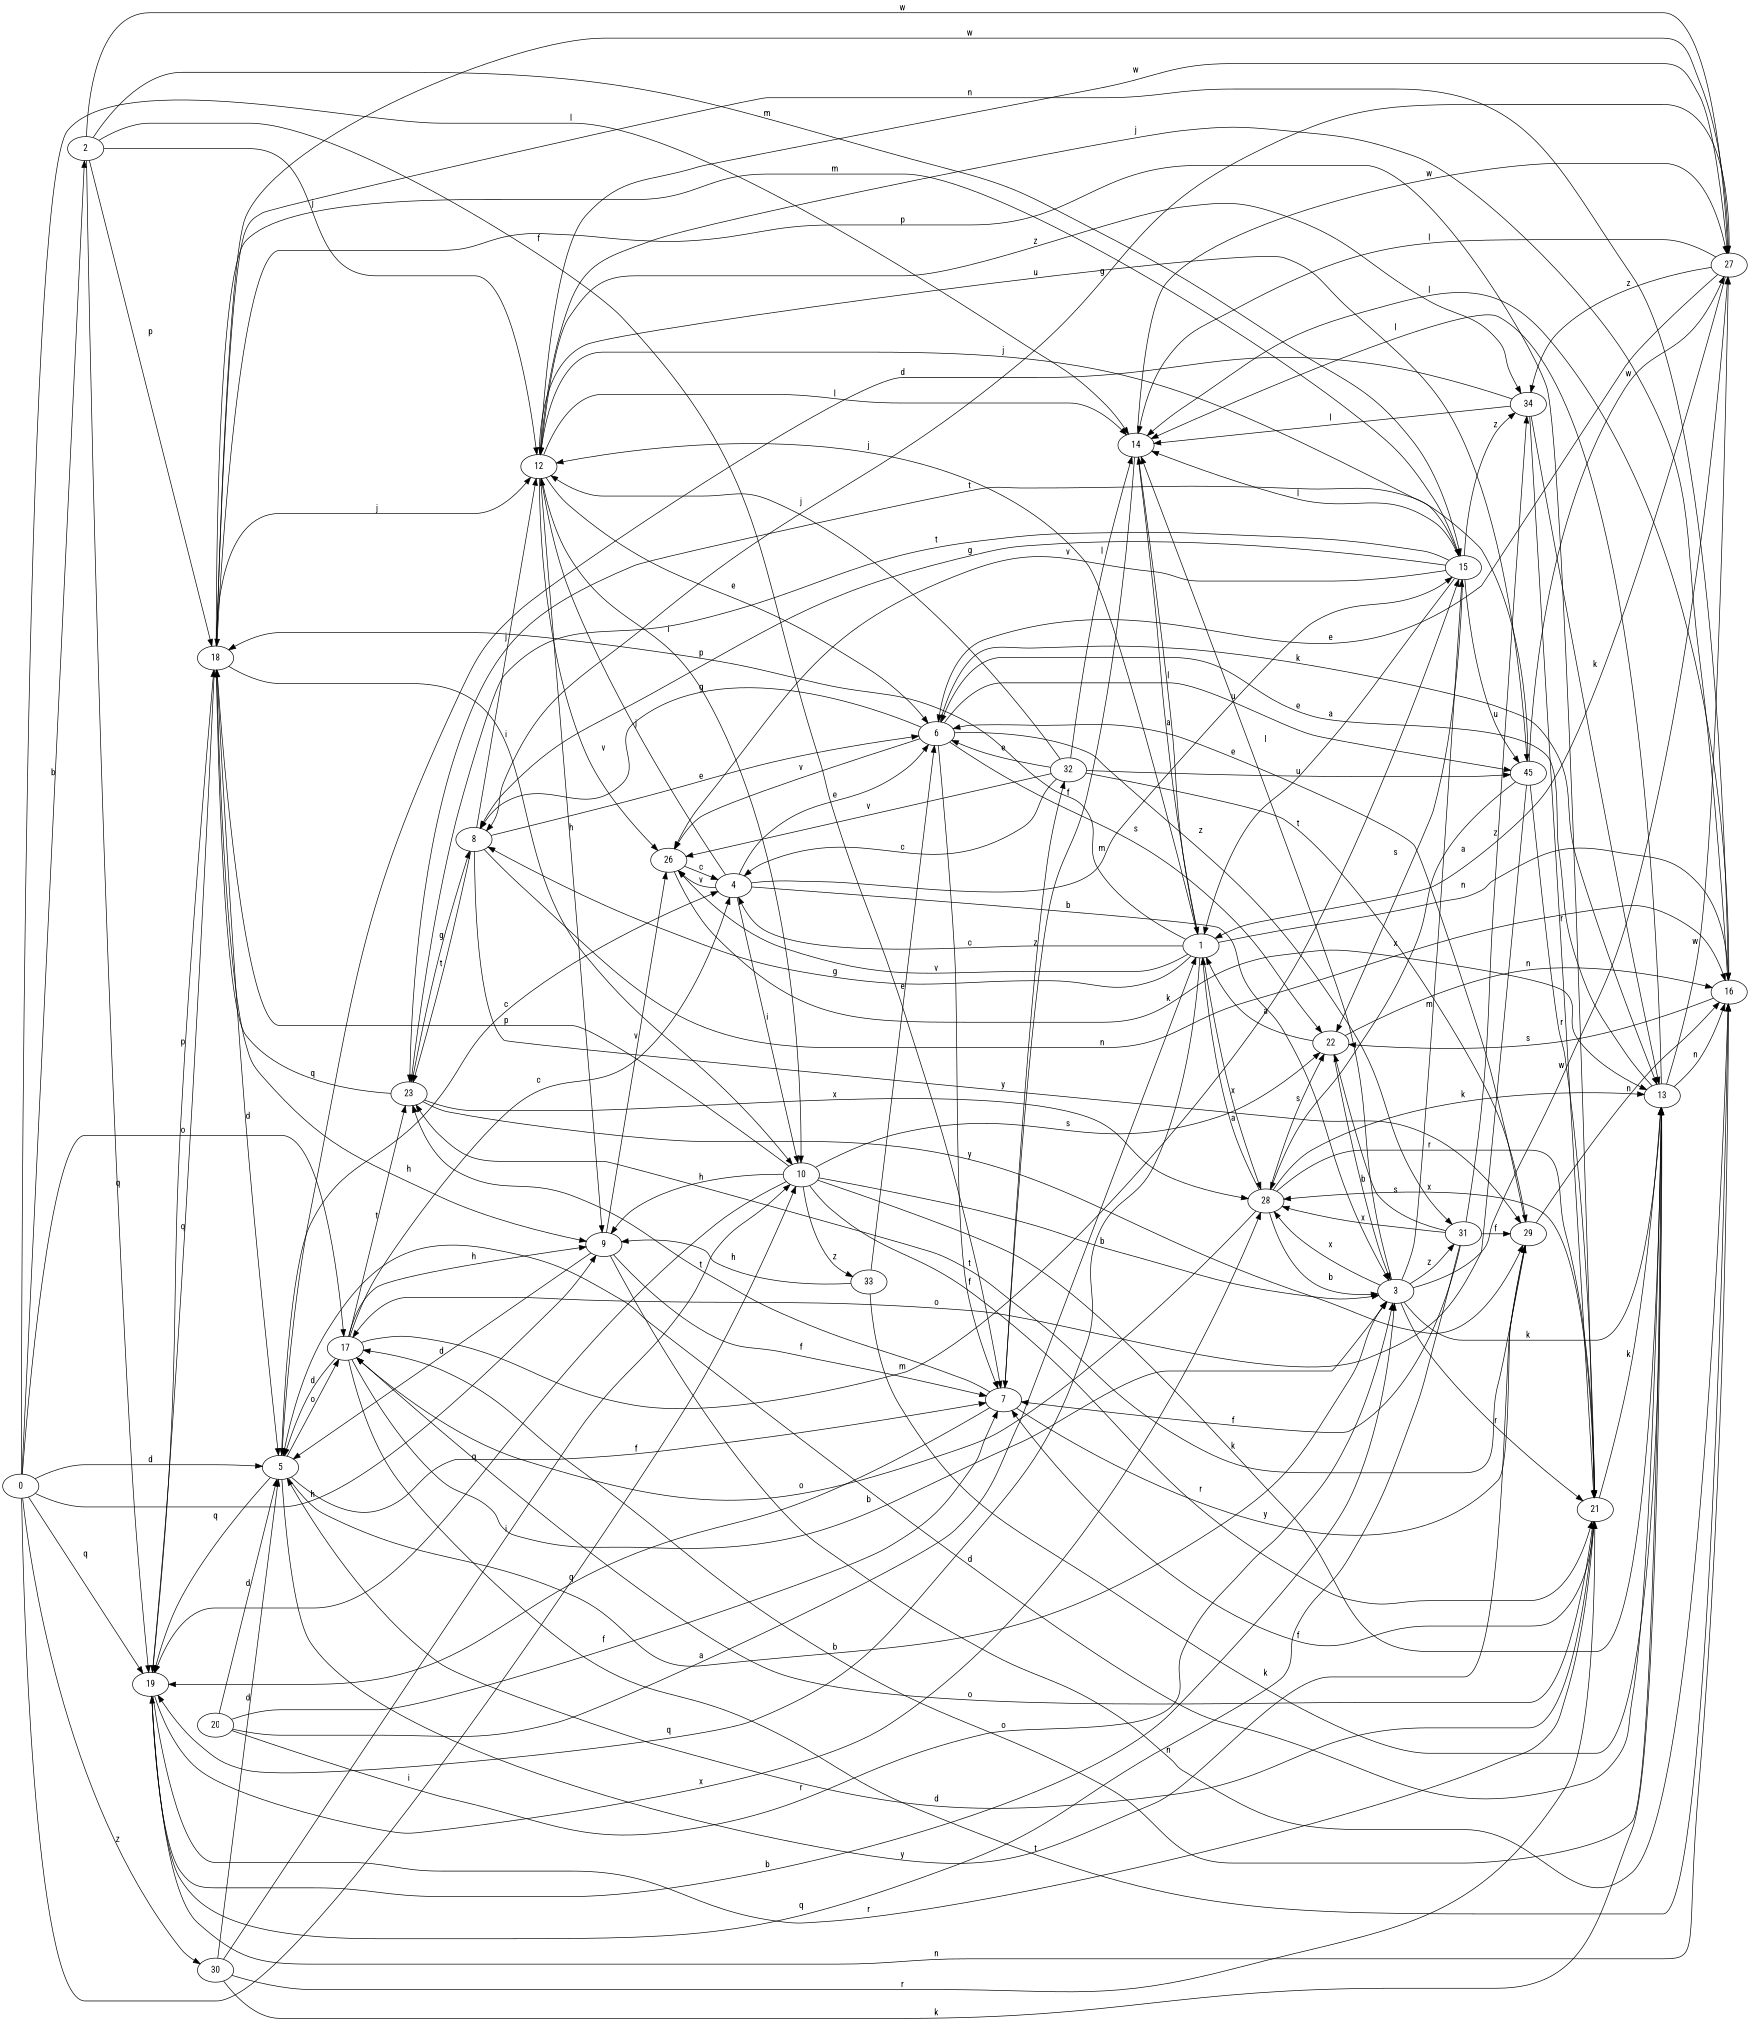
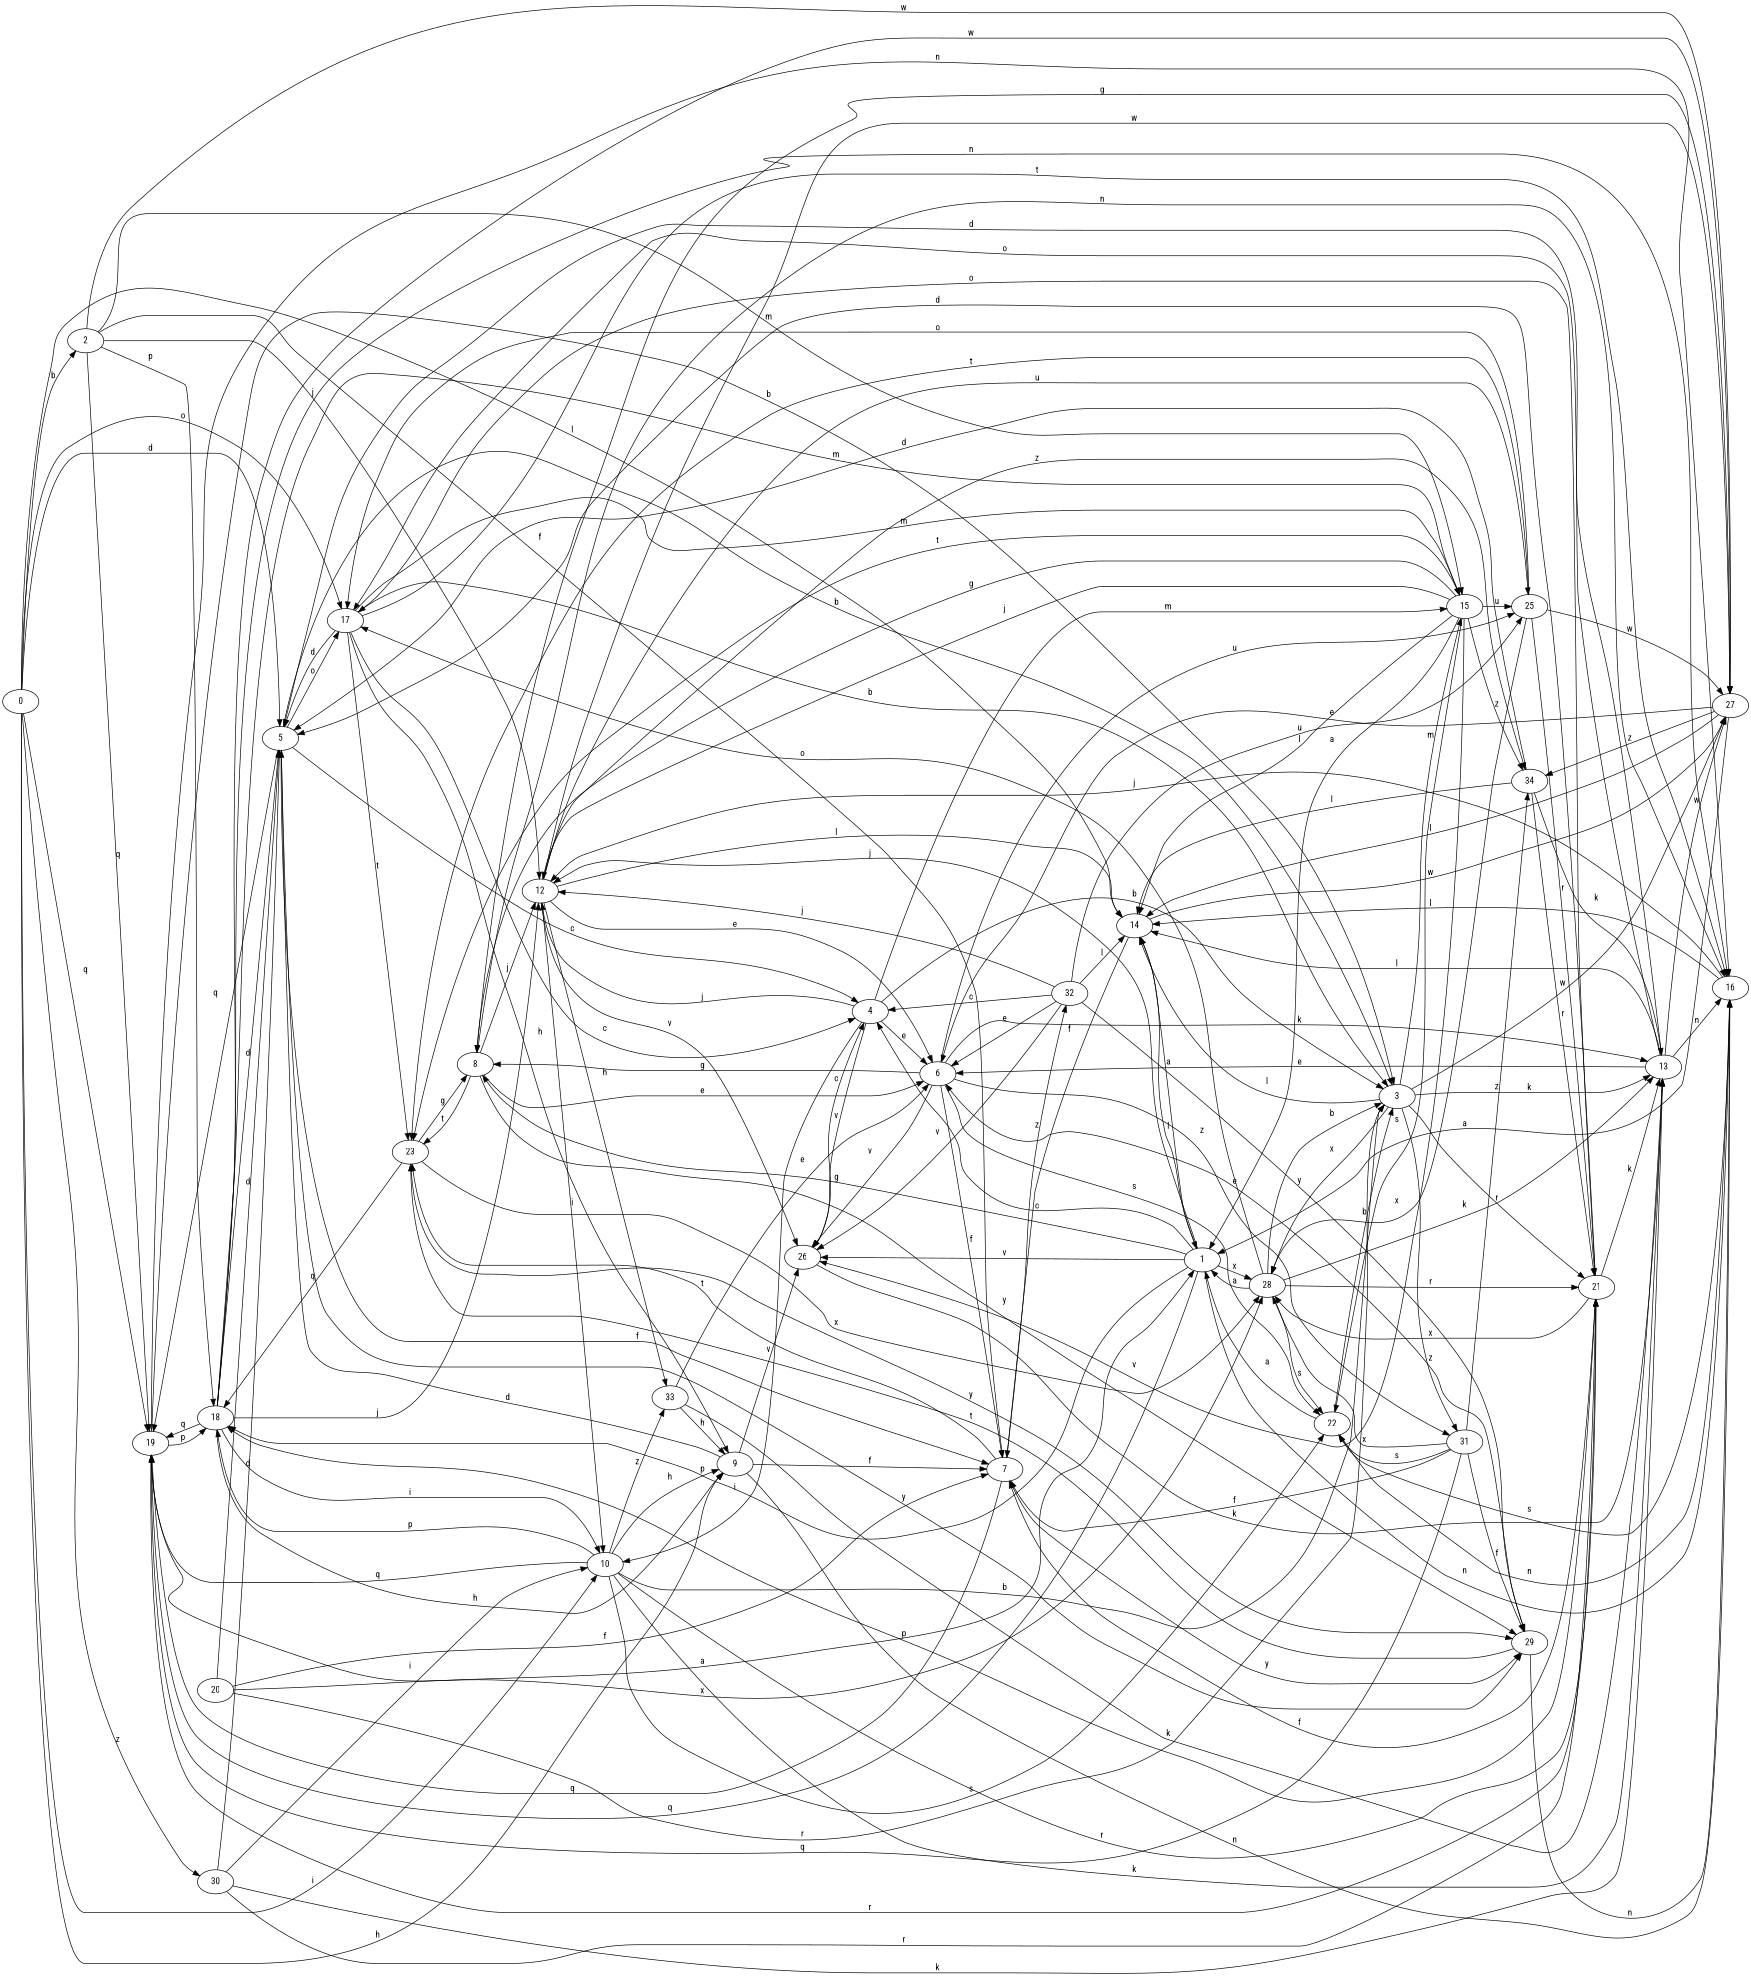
node "45": label "45" -> "25"
edge "32" -> "29": label "t" -> "y"
edge "12" -> "9": now "12" -> "33"
